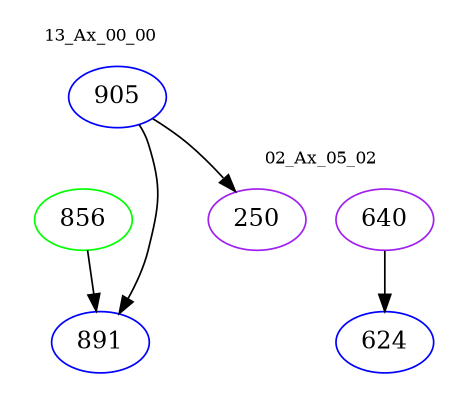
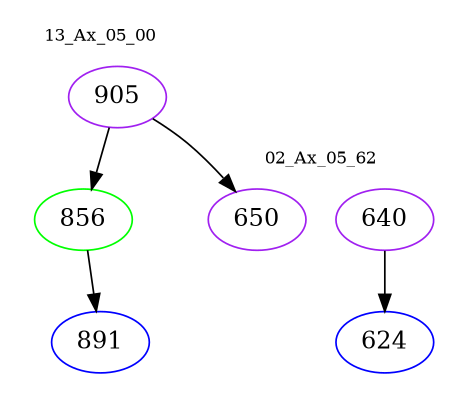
cluster "13_Ax_00_00": label "13_Ax_00_00" -> "13_Ax_05_00"
node "905": color blue -> purple
cluster "02_Ax_05_02": label "02_Ax_05_02" -> "02_Ax_05_62"
edge "905" -> "891": now "905" -> "856"
node "250": label "250" -> "650"
